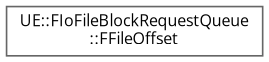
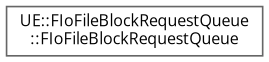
node "UE::FIoFileBlockRequestQueue ::FFileOffset": label "UE::FIoFileBlockRequestQueue ::FFileOffset" -> "UE::FIoFileBlockRequestQueue ::FIoFileBlockRequestQueue"
